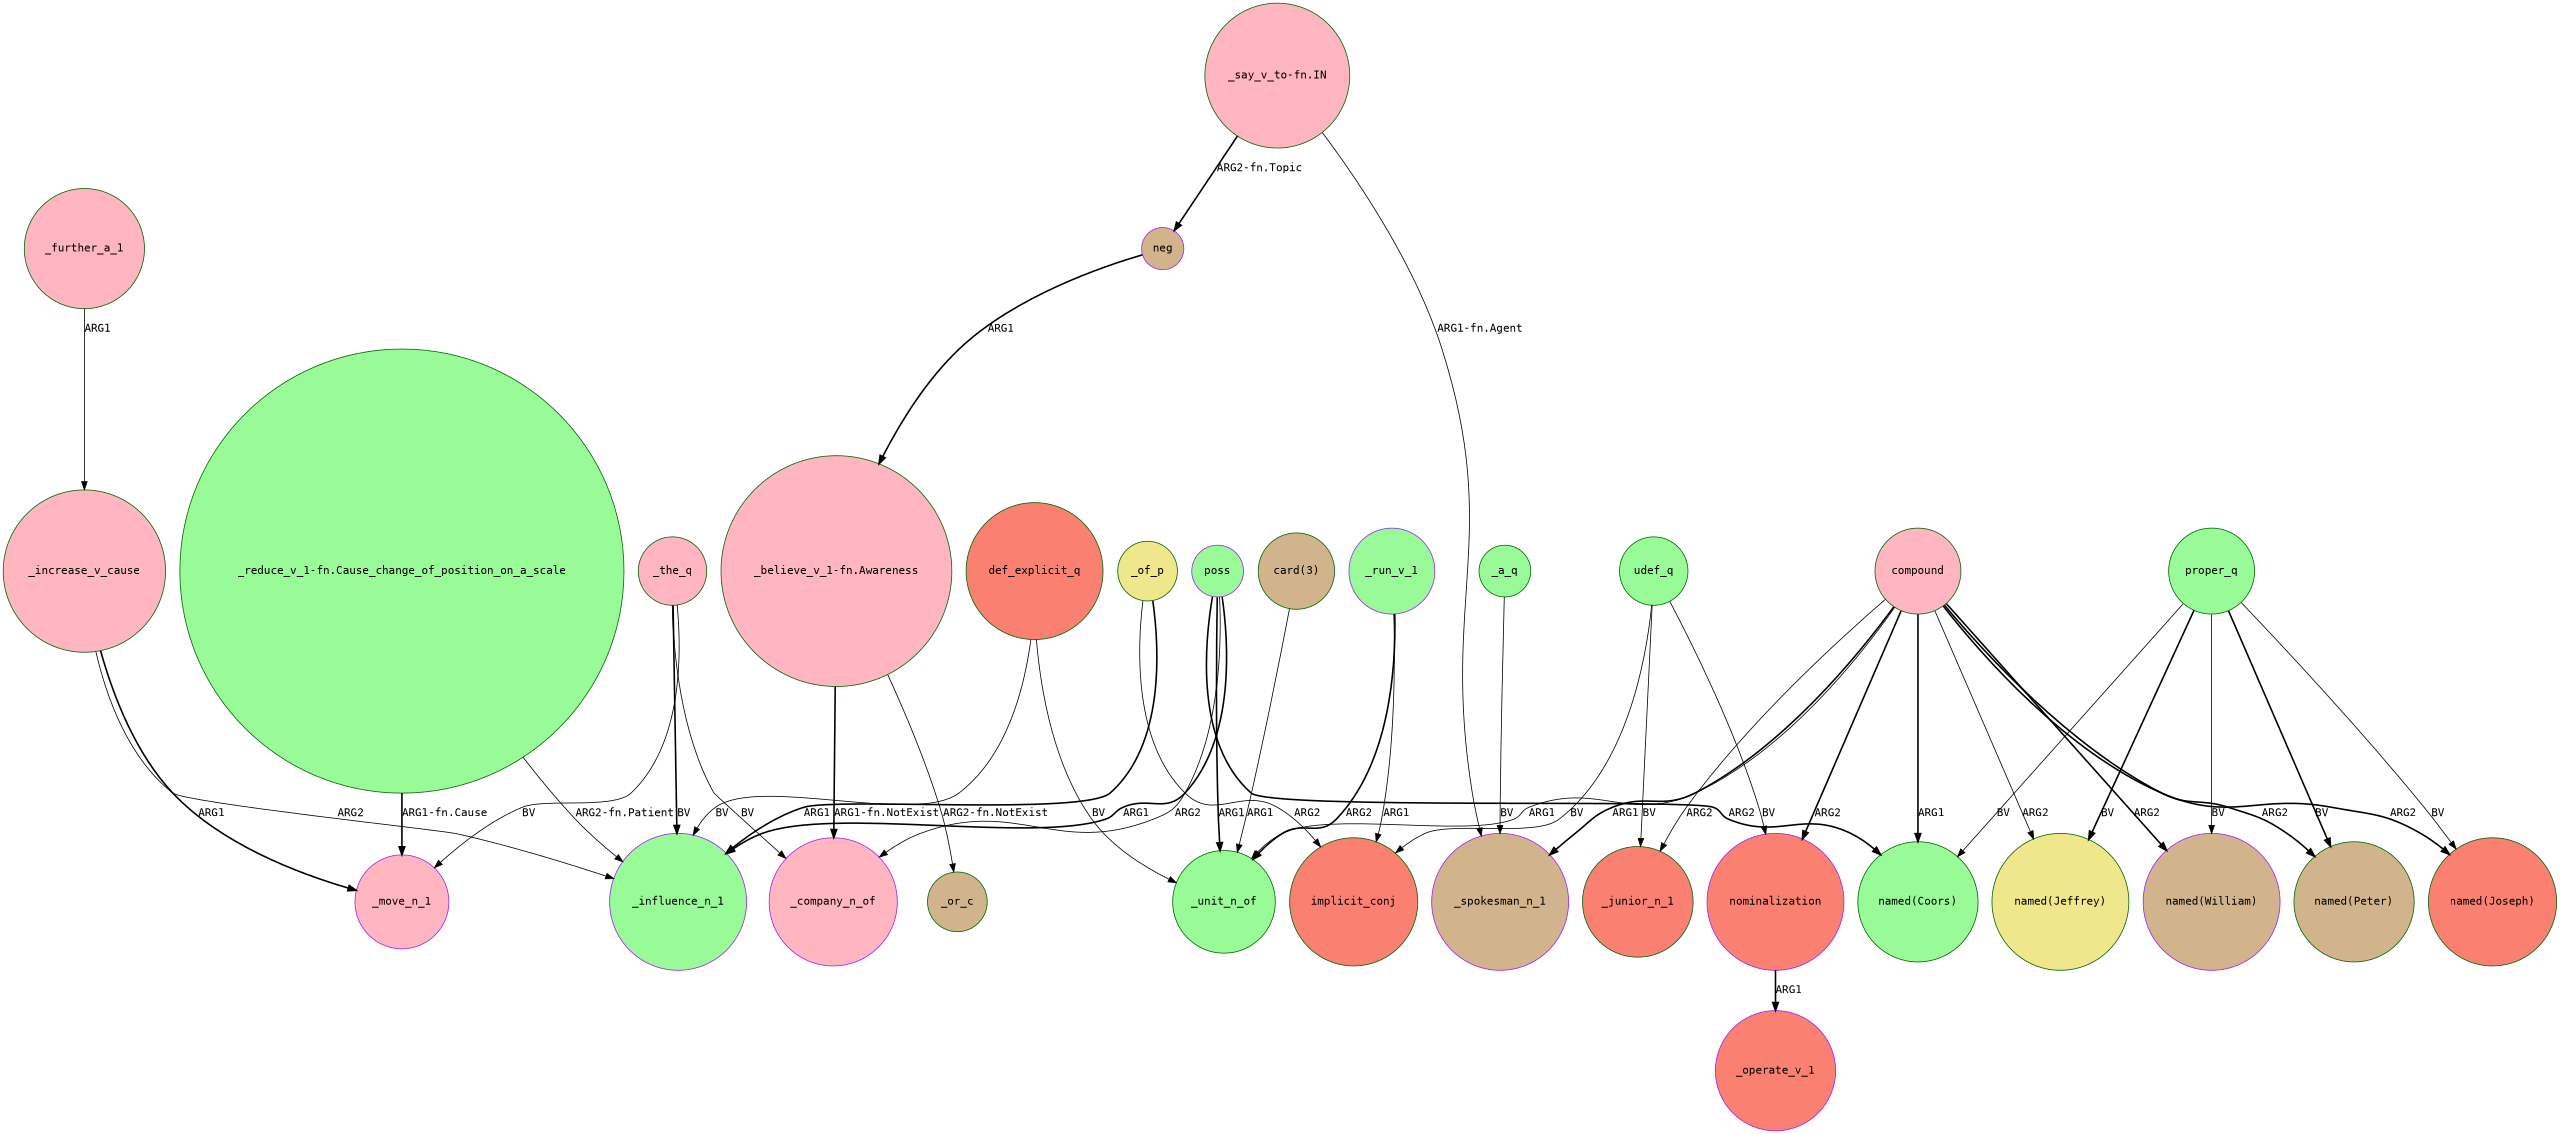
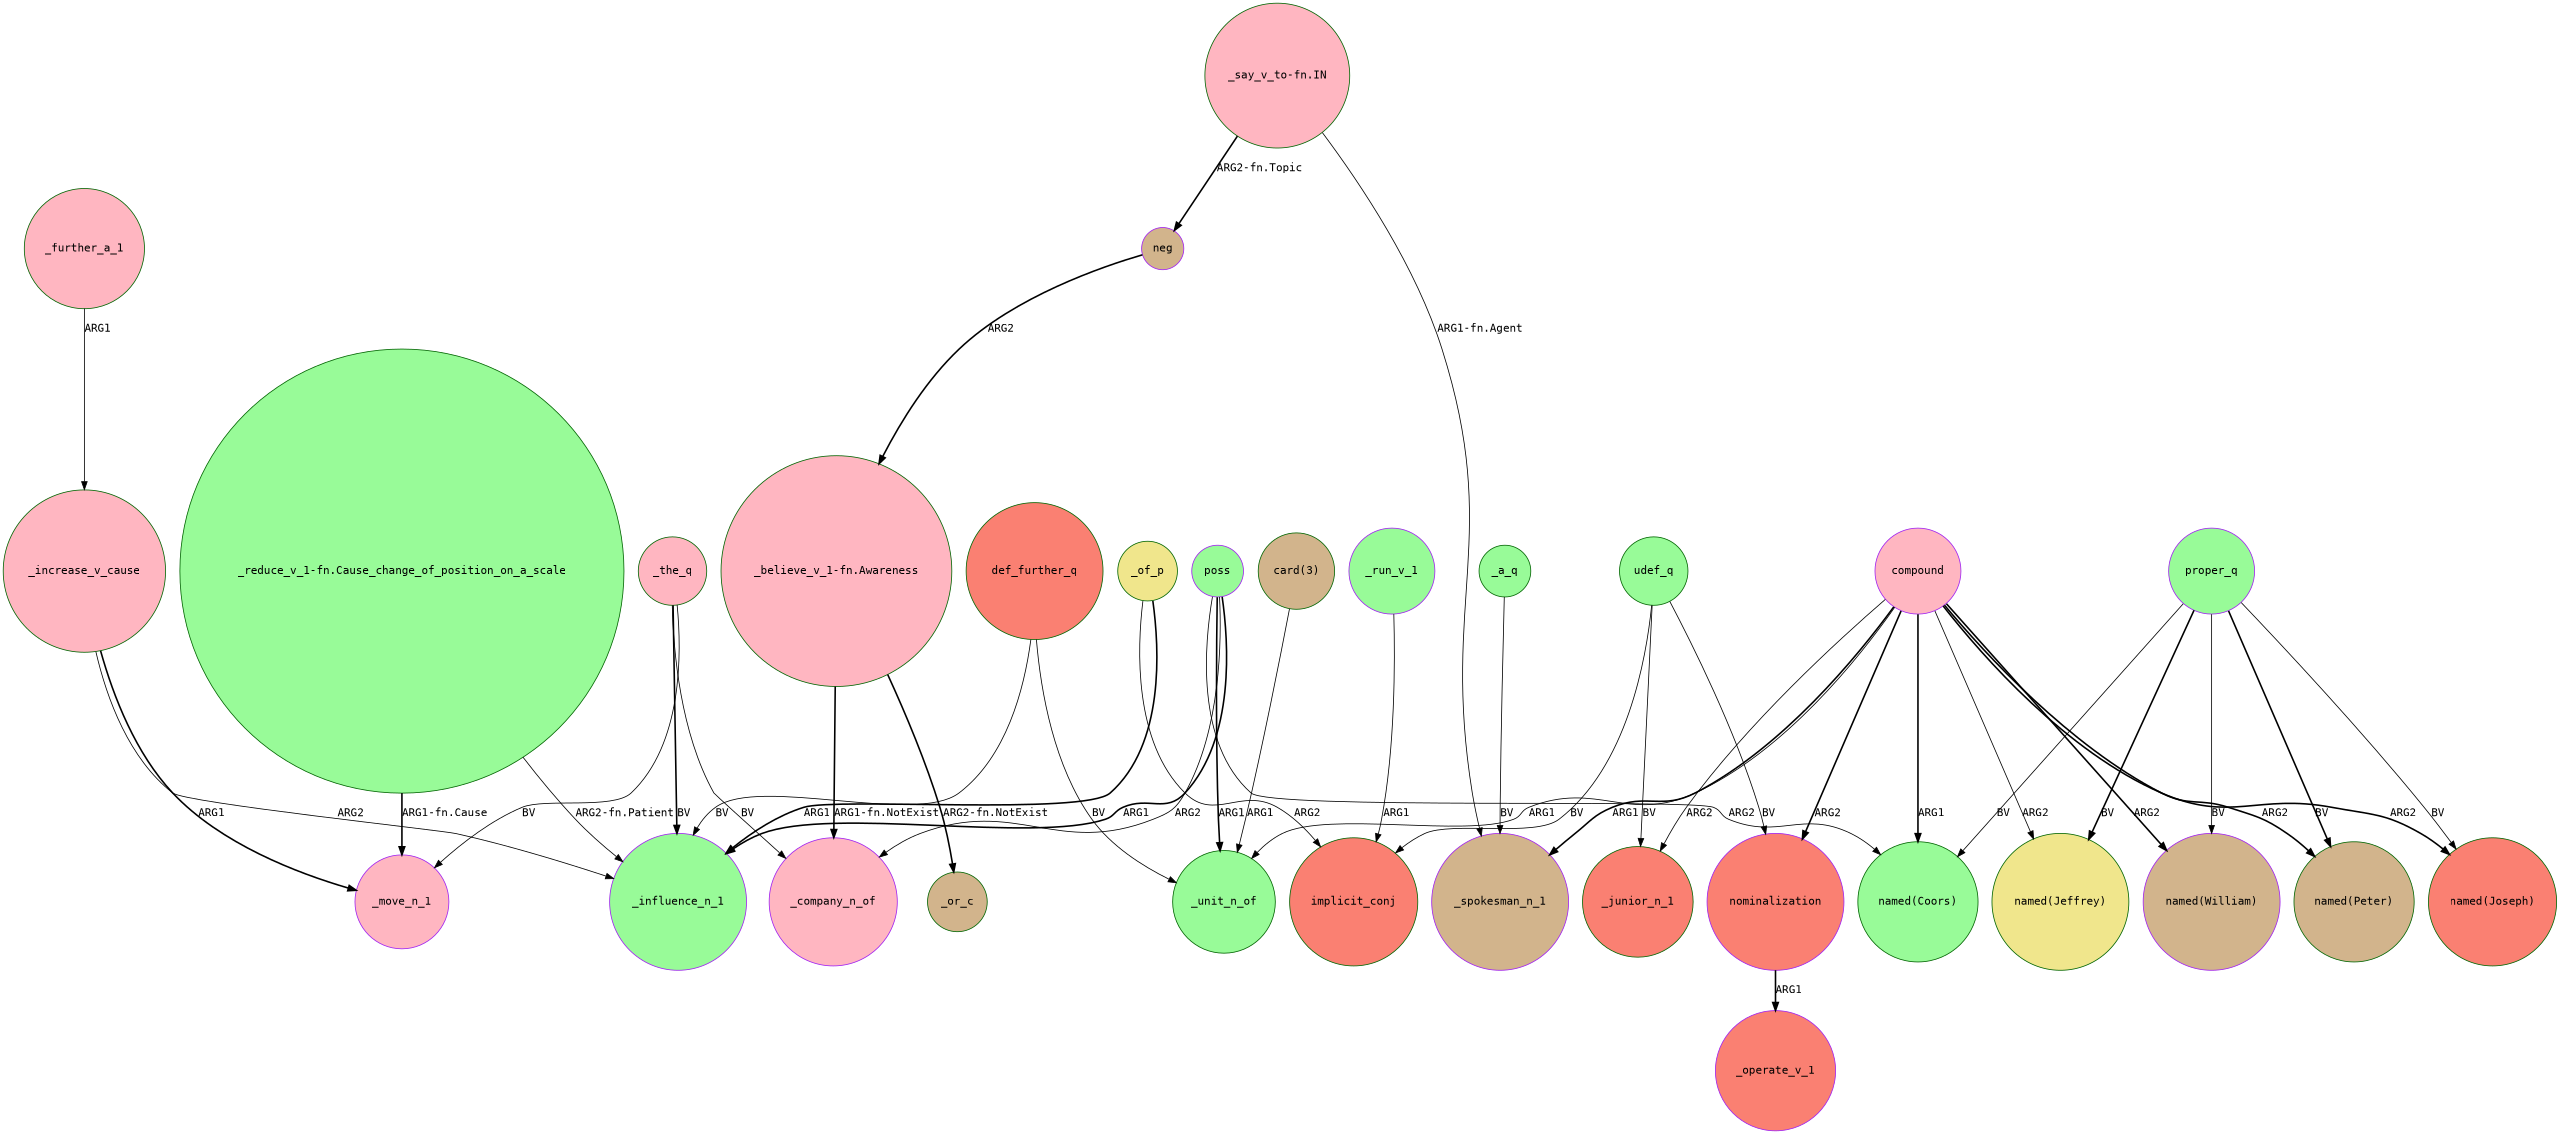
edge "neg" -> "_believe_v_1-fn.Awareness": label "ARG1" -> "ARG2"
node "def_explicit_q": label "def_explicit_q" -> "def_further_q"
node "compound": color darkgreen -> purple
node "proper_q": color darkgreen -> purple
edge "_run_v_1" -> "_unit_n_of": removed, label "ARG2"
edge "_believe_v_1-fn.Awareness" -> "_or_c": style solid -> bold
edge "poss" -> "named(Coors)": style bold -> solid
